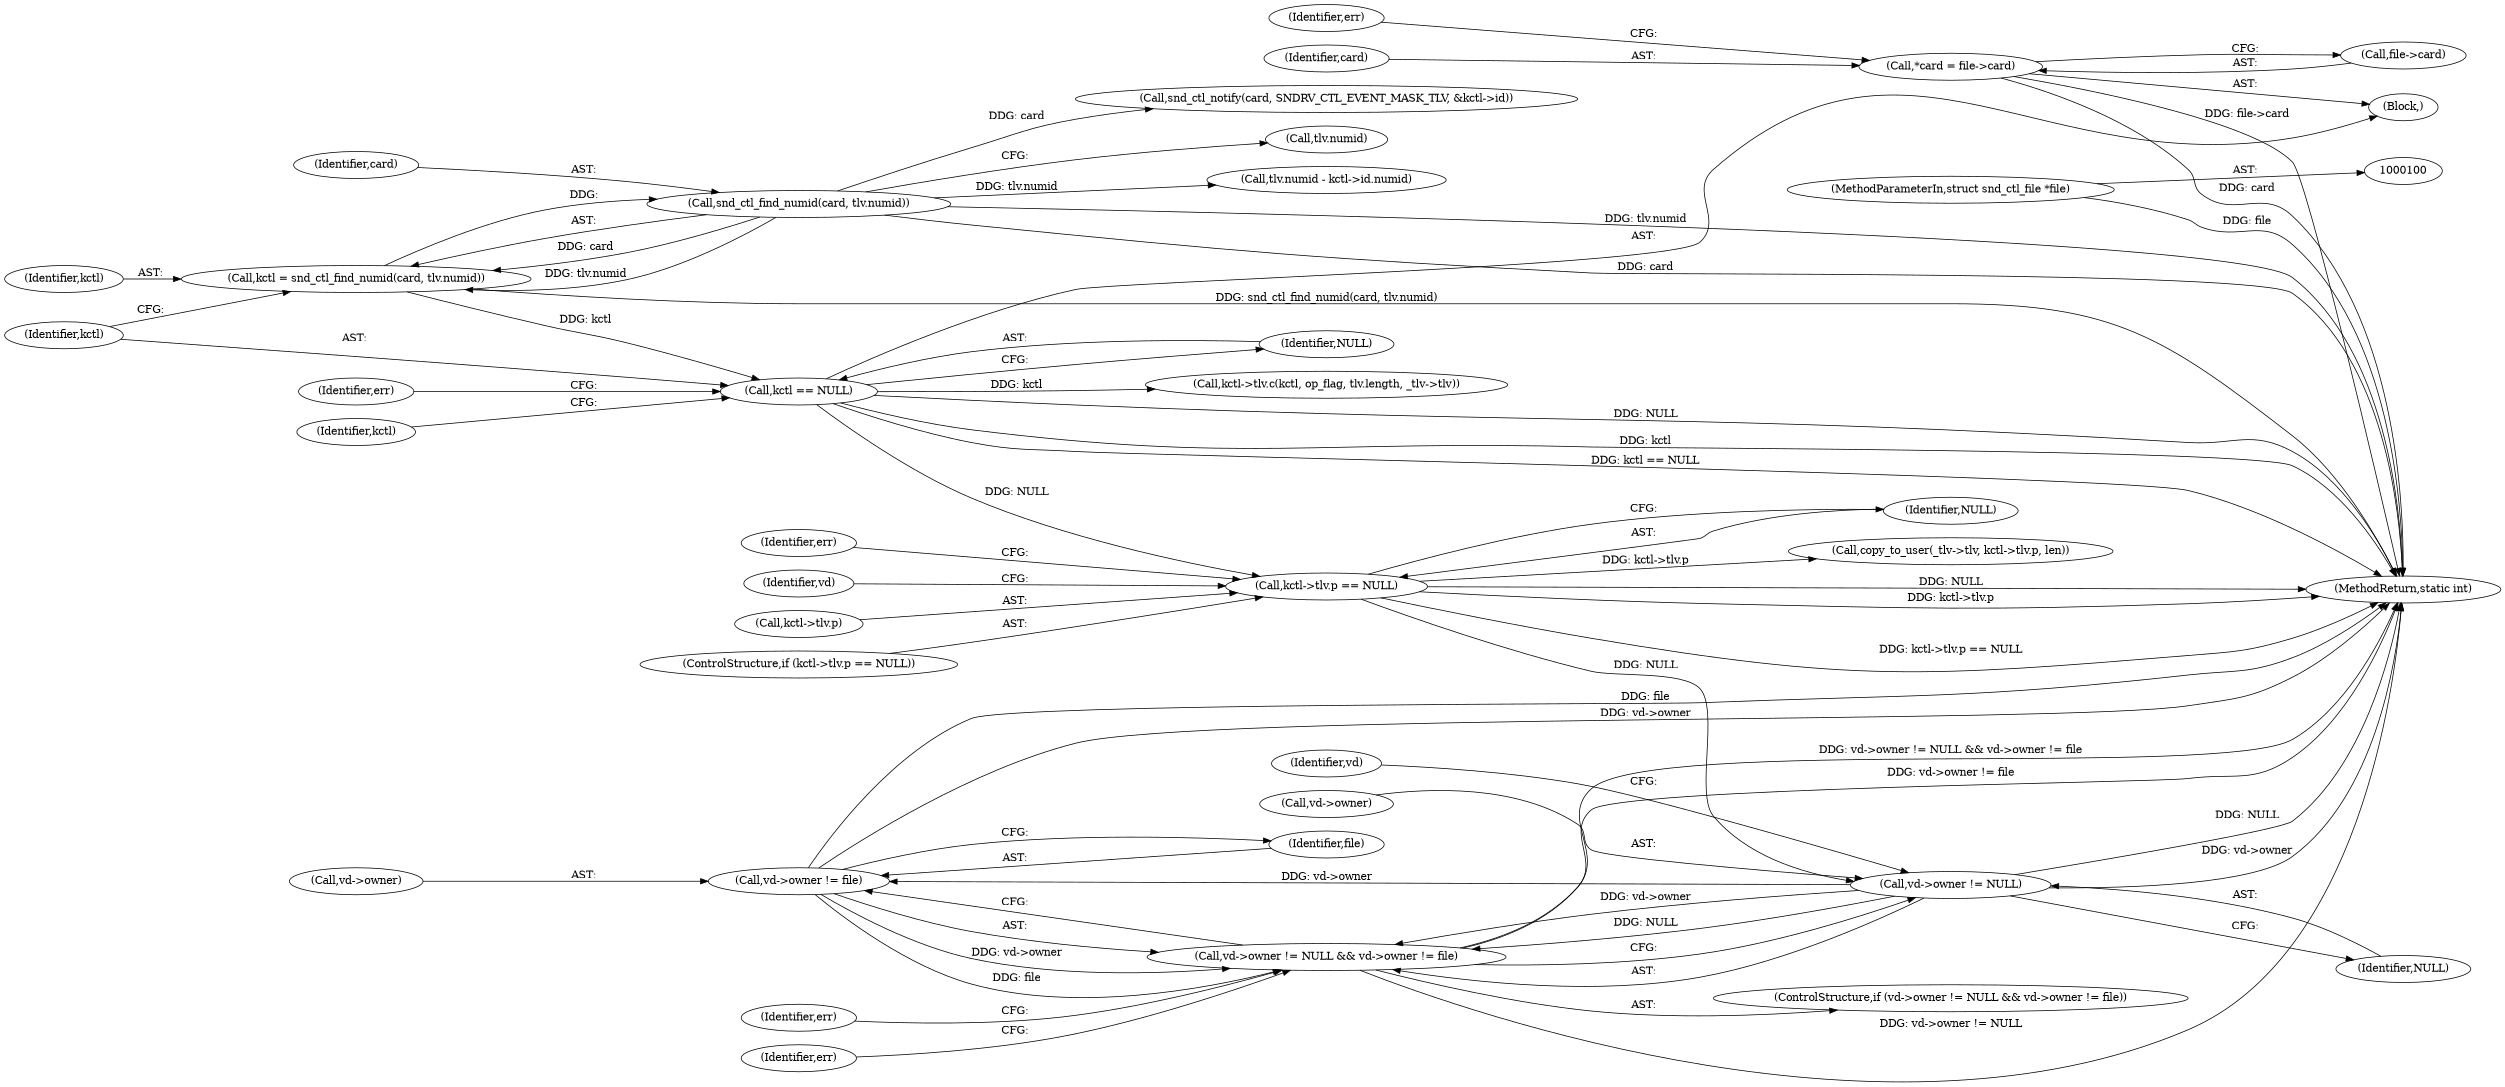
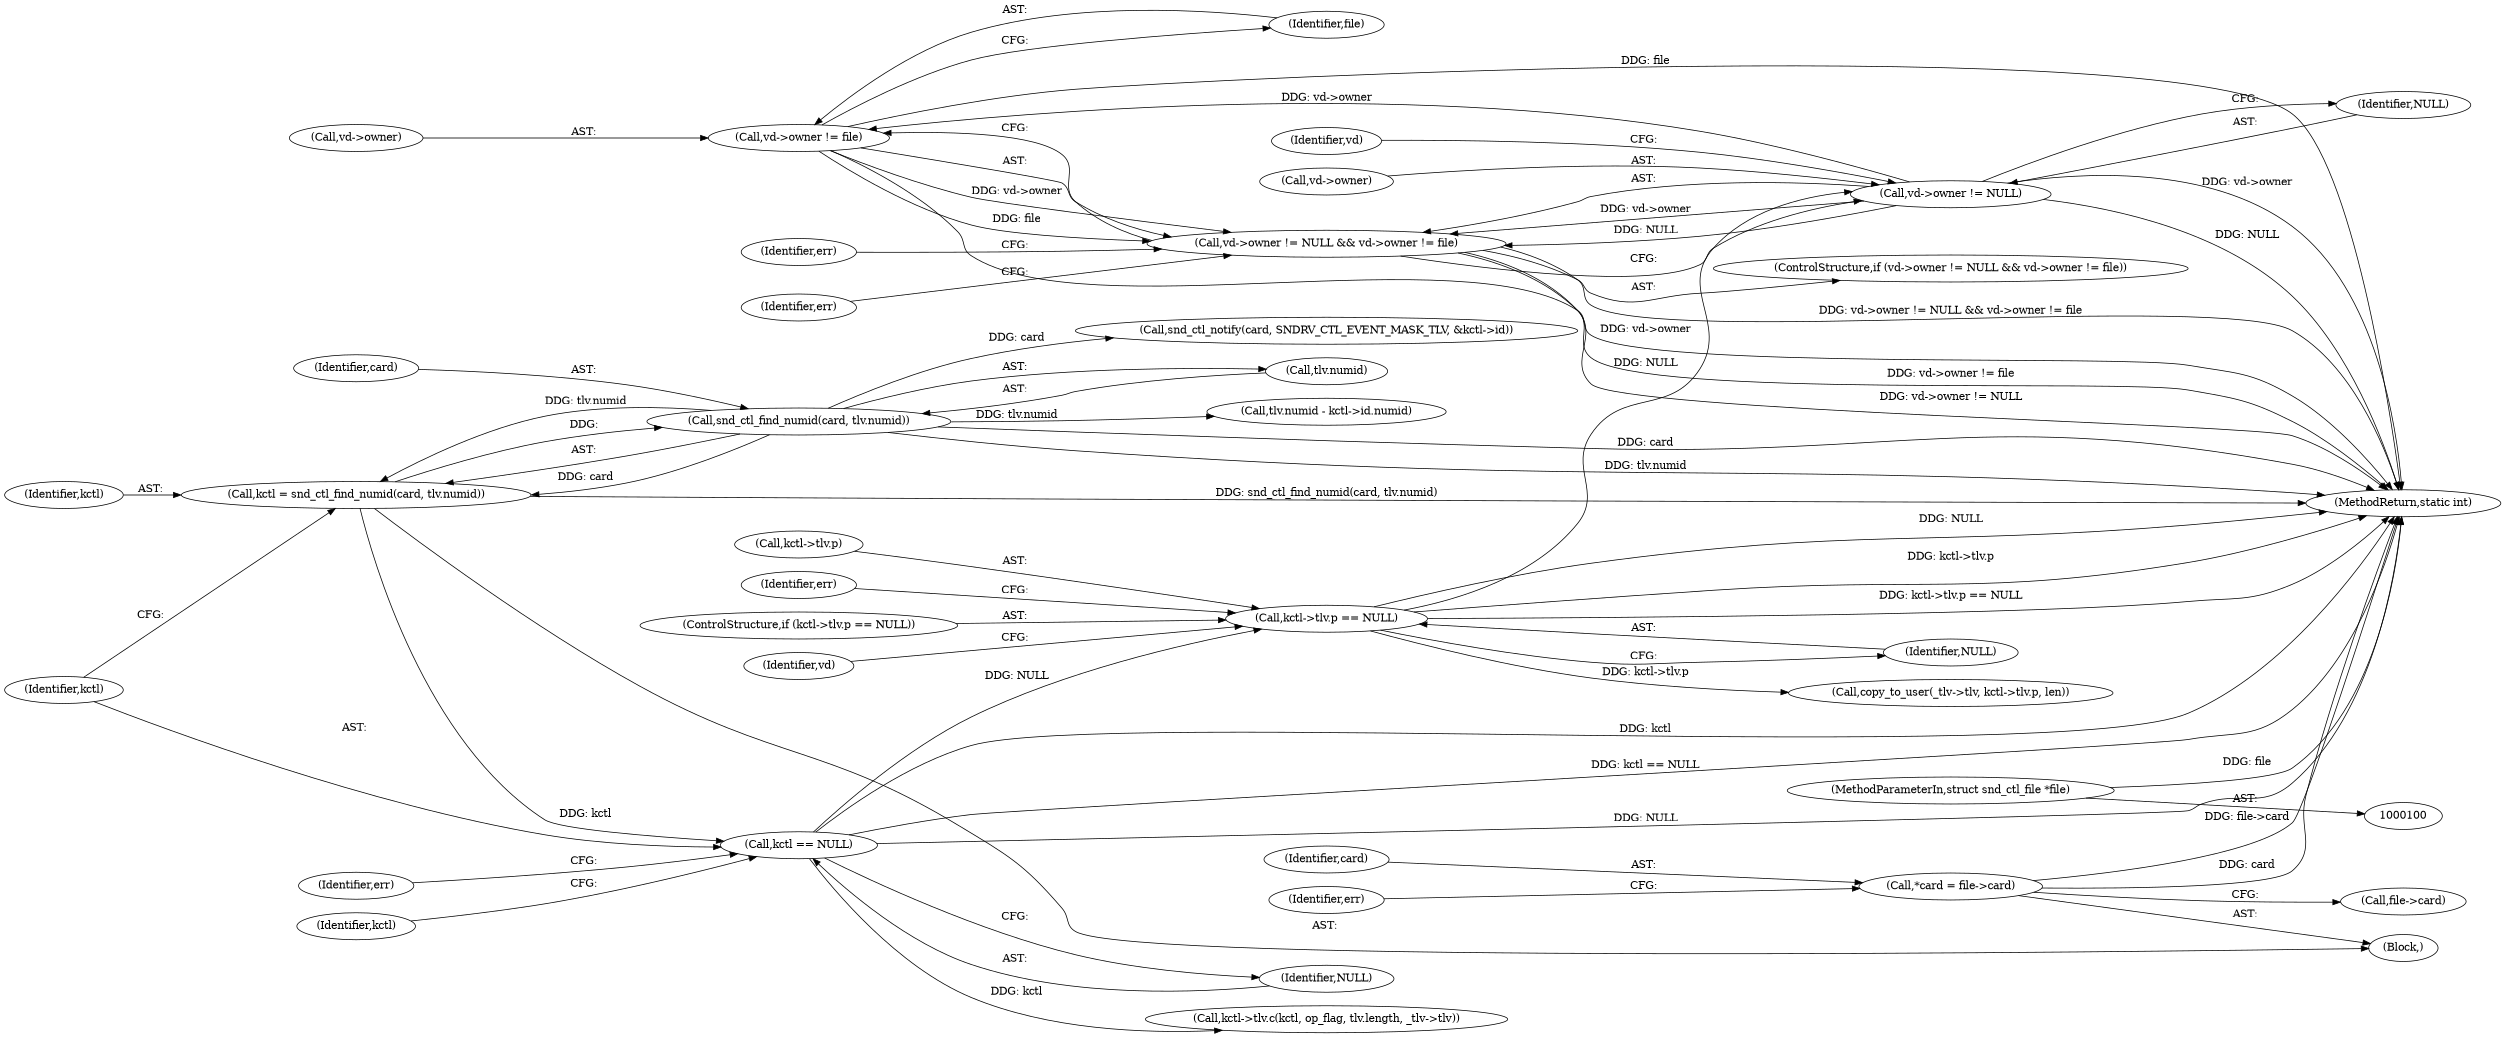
edge "(Call,file->card)" -> "(Call,*card = file->card)": removed, label "AST:"
edge "(Call,snd_ctl_find_numid(card, tlv.numid))" -> "(Call,tlv.numid)": label "CFG: " -> "AST: "
edge "(Call,kctl == NULL)" -> "(Block,)": now "(Call,kctl = snd_ctl_find_numid(card, tlv.numid))" -> "(Block,)"
edge "(Call,tlv.numid)" -> "(Call,snd_ctl_find_numid(card, tlv.numid))": added, label "AST:"
